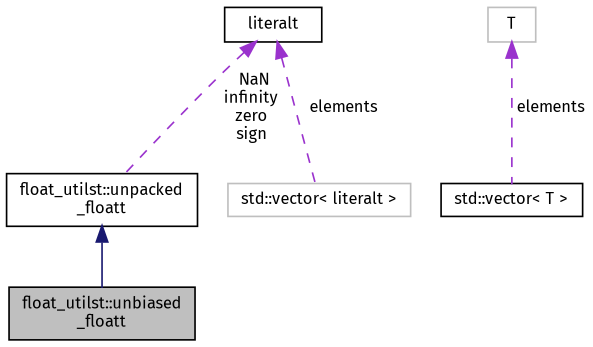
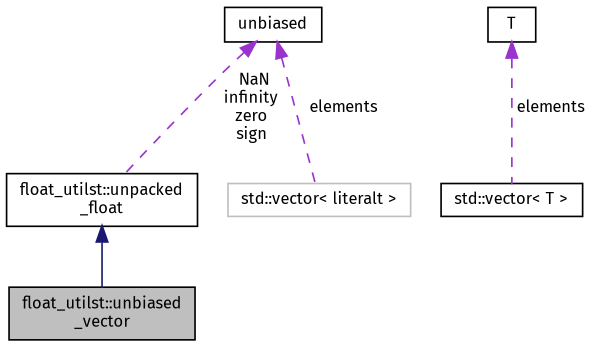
node "literalt": label "literalt" -> "unbiased"
node "T": color grey75 -> black
node "float_utilst::unpacked _floatt": label "float_utilst::unpacked _floatt" -> "float_utilst::unpacked _float"
node "float_utilst::unbiased _floatt": label "float_utilst::unbiased _floatt" -> "float_utilst::unbiased _vector"
